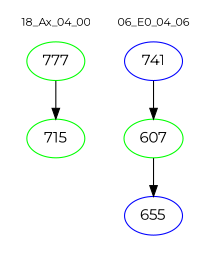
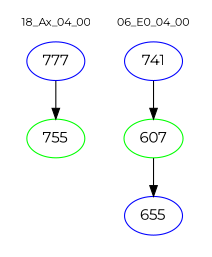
cluster "06_E0_04_06": label "06_E0_04_06" -> "06_E0_04_00"
node "777": color green -> blue
node "715": label "715" -> "755"
